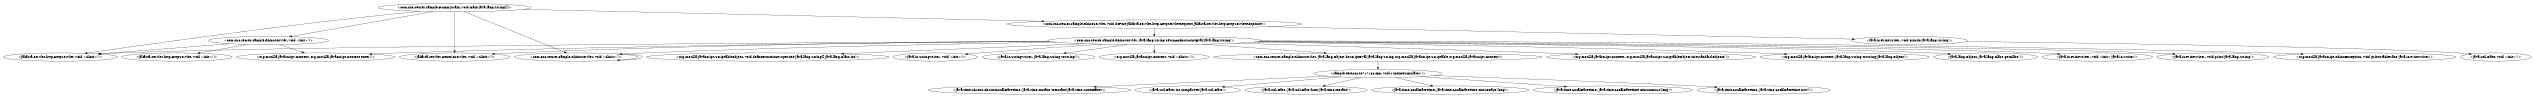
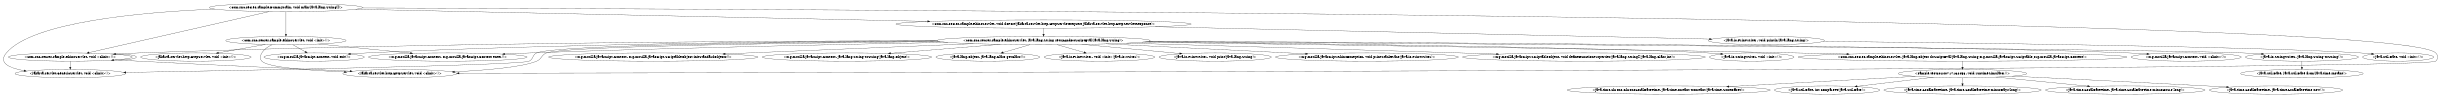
node "<org.mozilla.javascript.Context: void exit()>": added
edge "<com.snc.secres.sample.RhinoServlet: void <clinit>()>" -> "<jakarta.servlet.GenericServlet: void <clinit>()>": added
edge "<com.snc.secres.sample.RhinoServlet: void <clinit>()>" -> "<jakarta.servlet.http.HttpServlet: void <clinit>()>": added
edge "<sample.test20240717132453: void runtimeSimulator()>" -> "<java.util.Date: java.util.Date from(java.time.Instant)>": now "<java.io.StringWriter: java.lang.String toString()>" -> "<java.util.Date: java.util.Date from(java.time.Instant)>"
